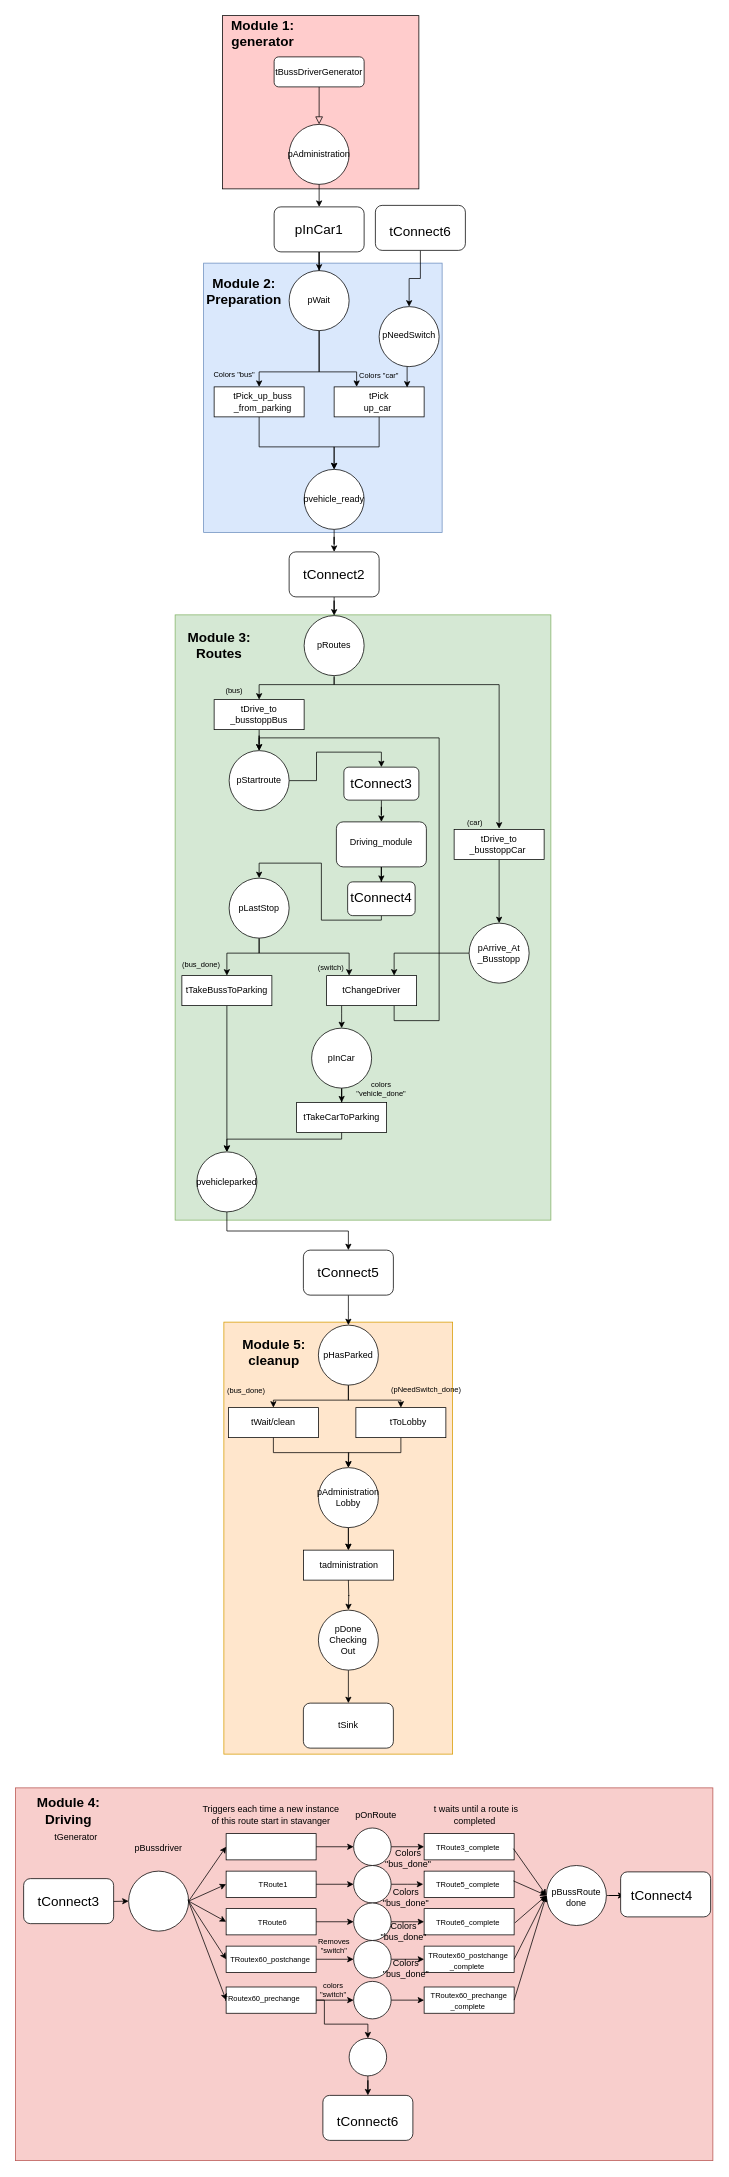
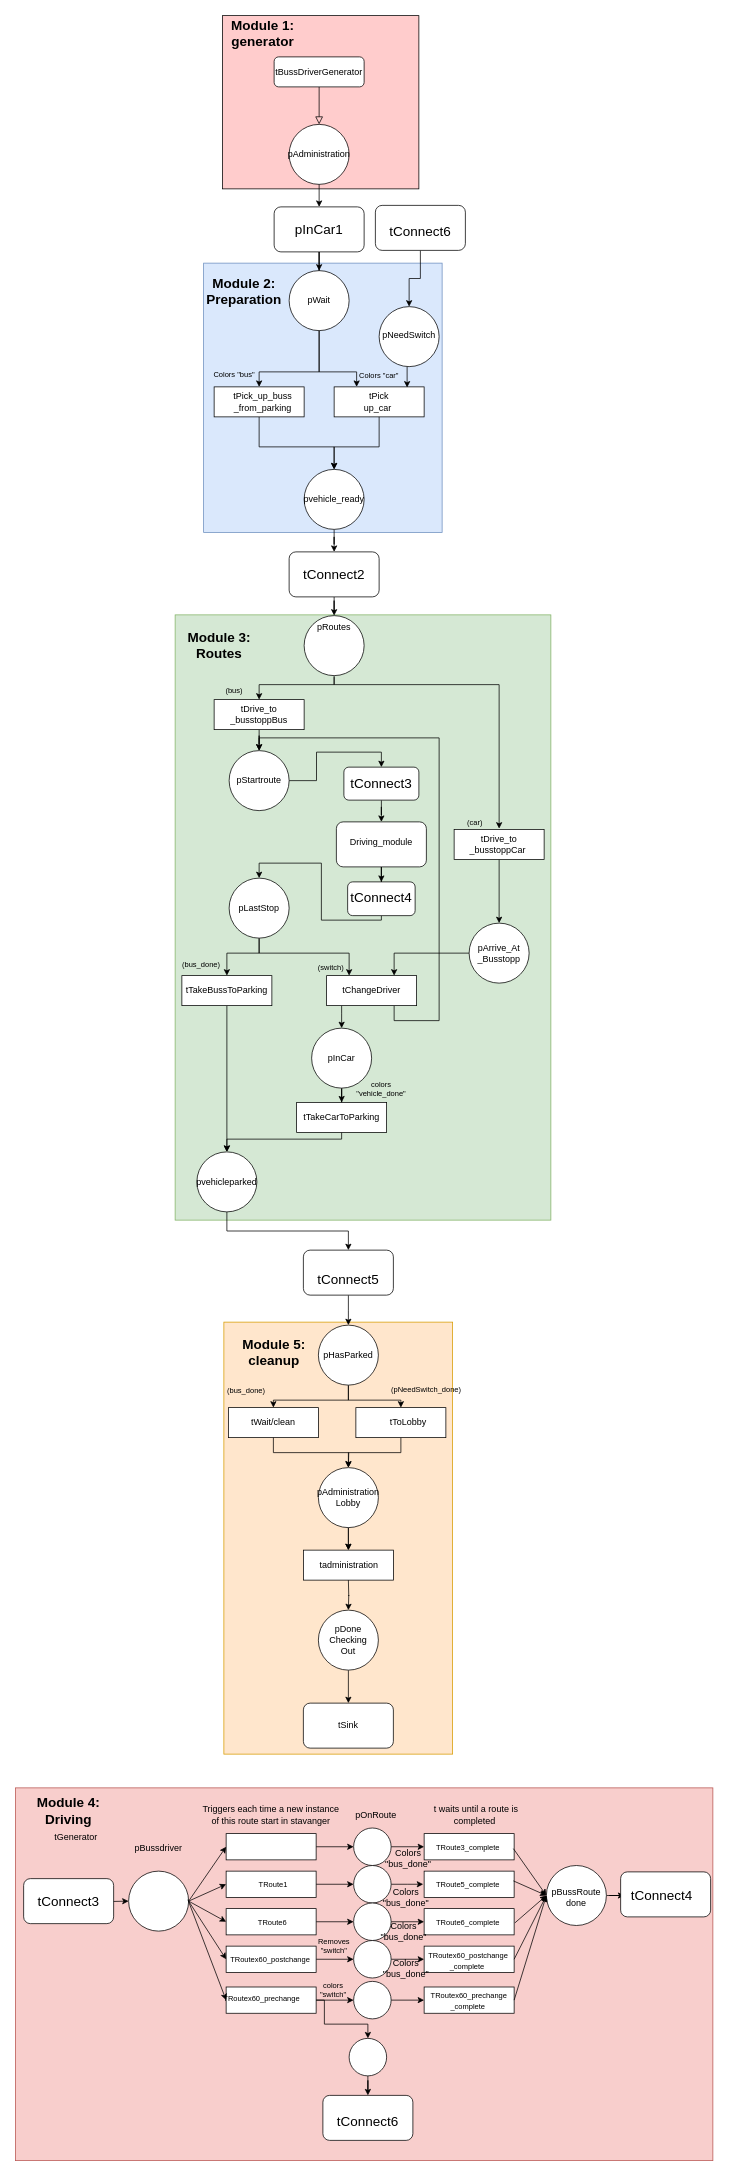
node "pRoutes": moved (334, 645) -> (334, 627)
node "tConnect5": moved (348, 1272) -> (348, 1280)
